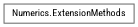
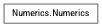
node "Numerics.ExtensionMethods": label "Numerics.ExtensionMethods" -> "Numerics.Numerics"
